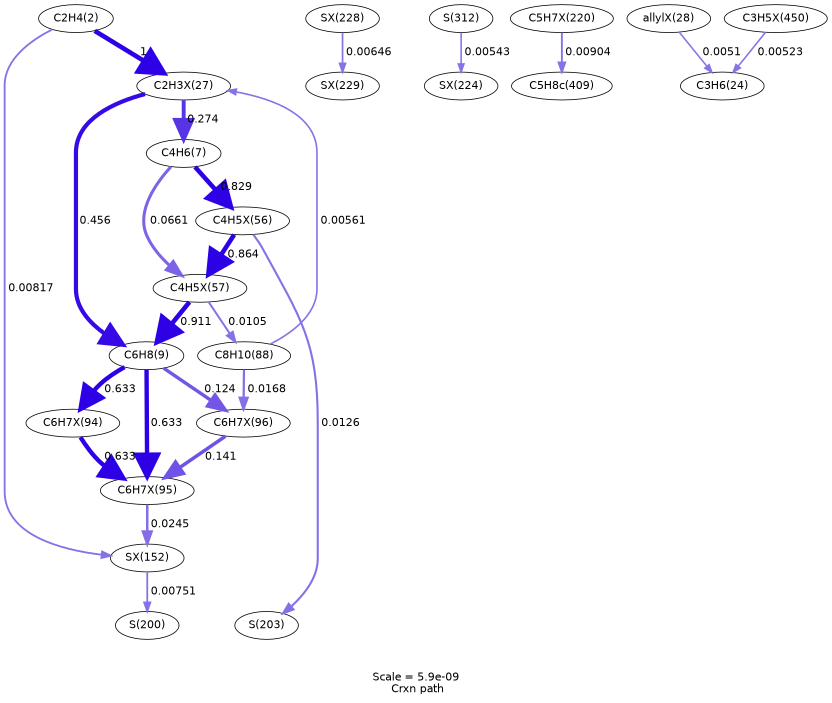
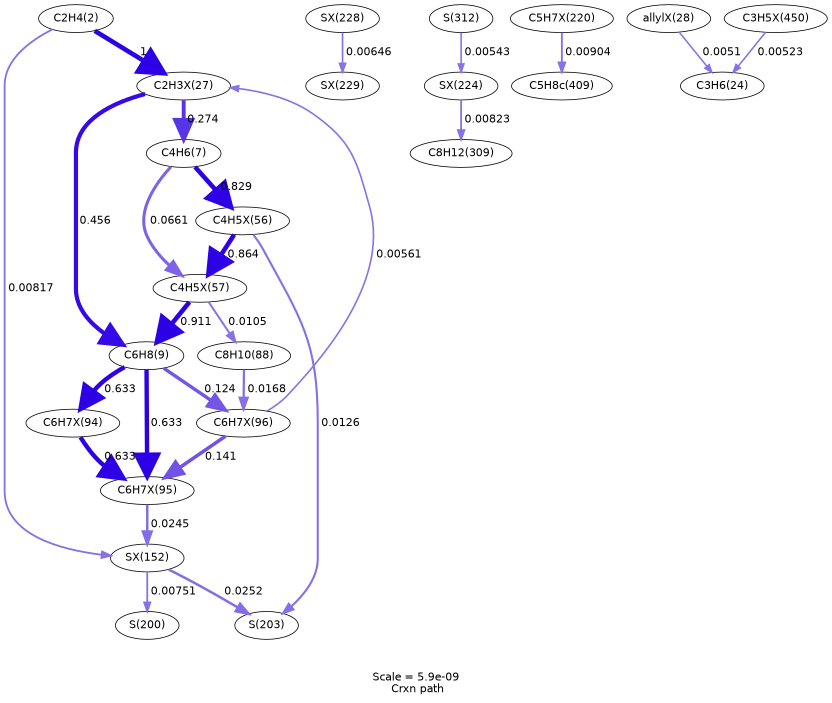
node "C8H12(309)": added
edge "C8H10(88)" -> "C2H3X(27)": now "C6H7X(96)" -> "C2H3X(27)"
edge "SX(152)" -> "S(203)": added, label "0.0252"
